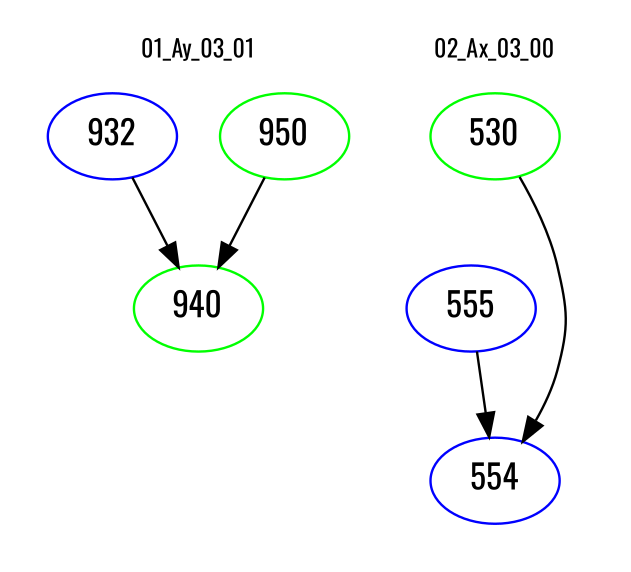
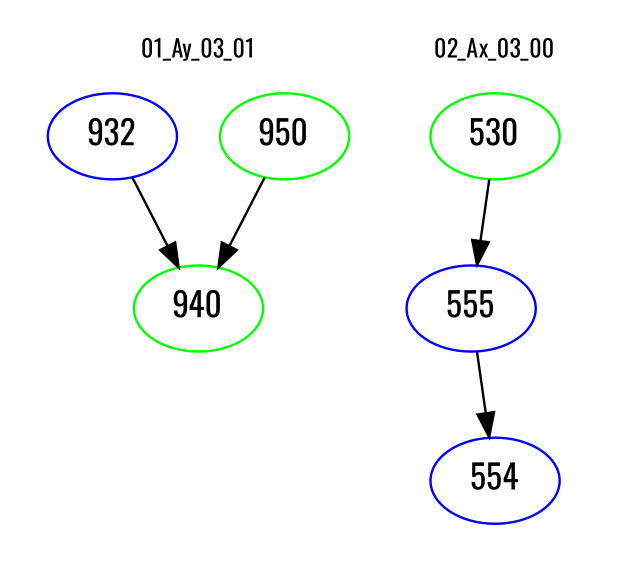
edge "530" -> "554": now "530" -> "555"
